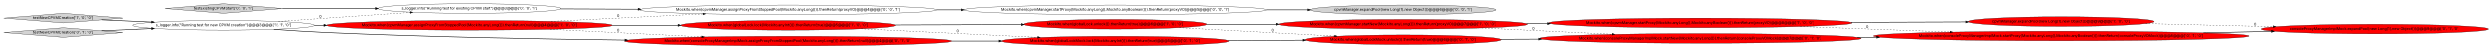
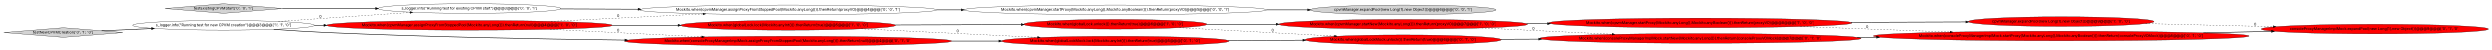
node "testNewCPVMCreation['1', '0', '0']": removed
